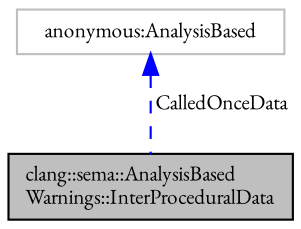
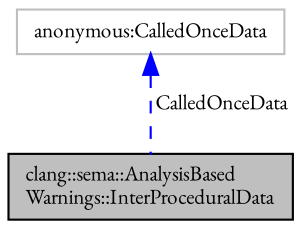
node "anonymous:AnalysisBased": label "anonymous:AnalysisBased" -> "anonymous:CalledOnceData"
